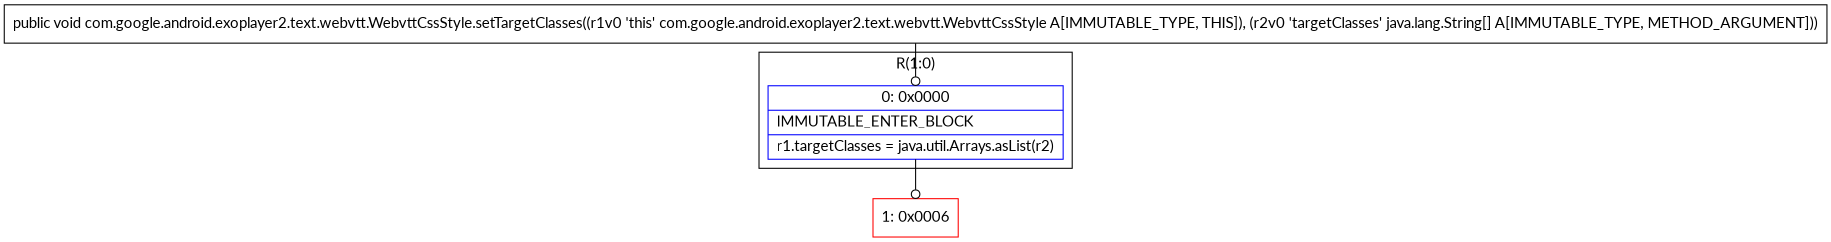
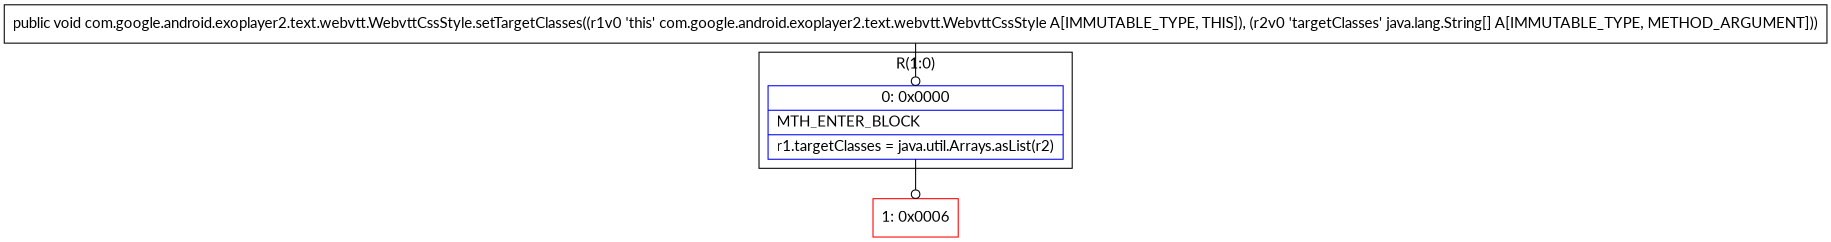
node "0: 0x0000": text "IMMUTABLE_ENTER_BLOCK" -> "MTH_ENTER_BLOCK"
